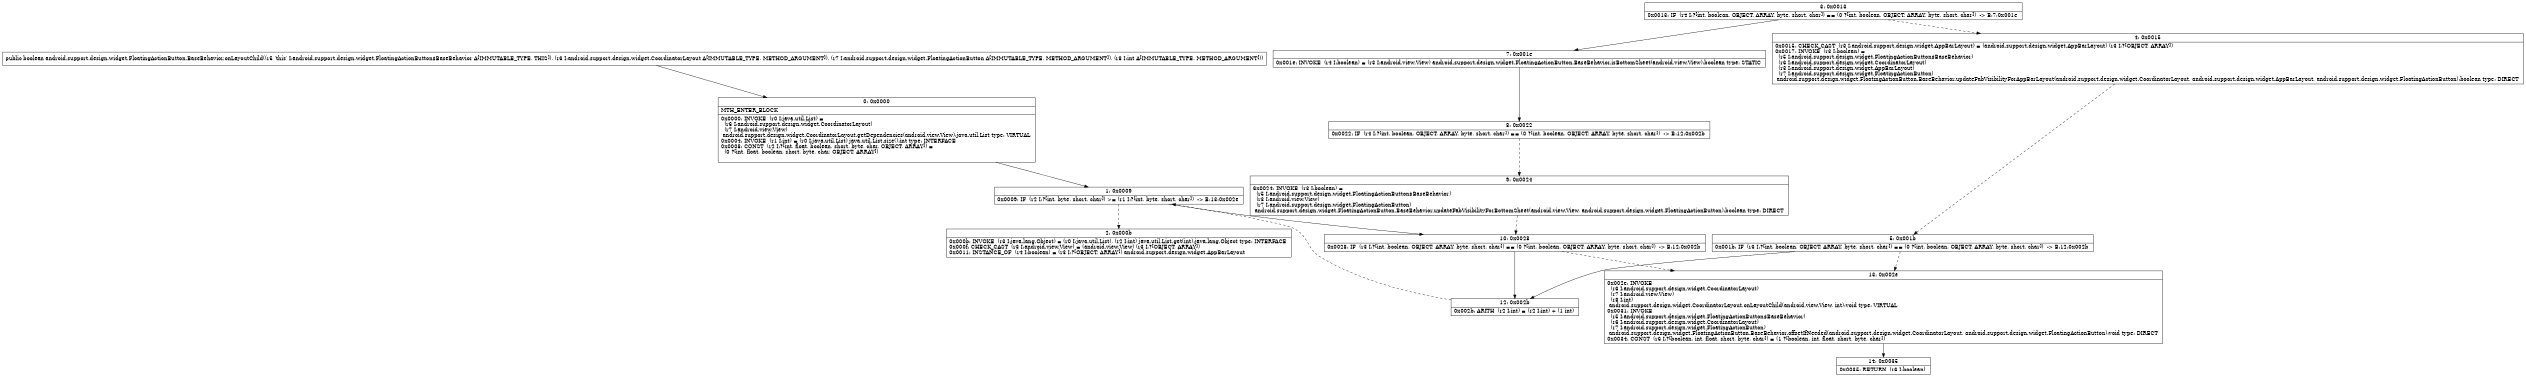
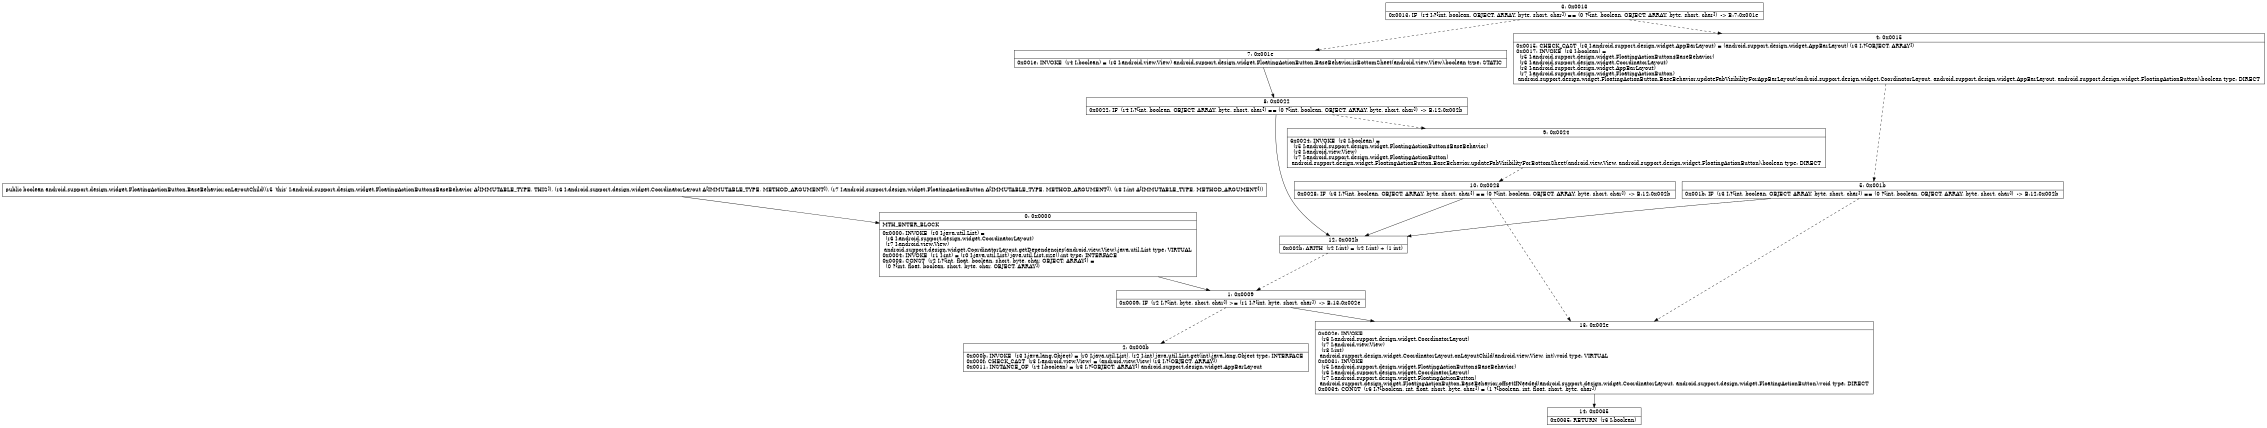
edge "3: 0x0013" -> "7: 0x001e": style solid -> dashed
edge "8: 0x0022" -> "12: 0x002b": added
edge "1: 0x0009" -> "10: 0x0028": now "1: 0x0009" -> "13: 0x002e"
